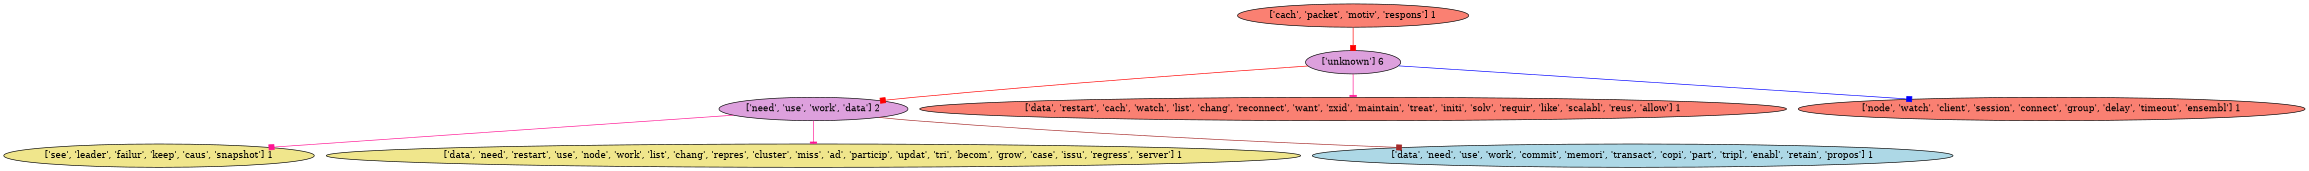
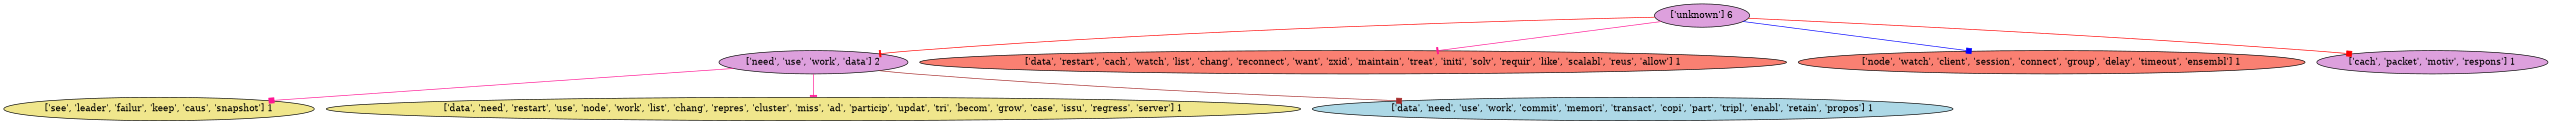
node "['cach', 'packet', 'motiv', 'respons'] 1": fillcolor salmon -> plum
edge "['cach', 'packet', 'motiv', 'respons'] 1" -> "['unknown'] 6": reversed
edge "['unknown'] 6" -> "['need', 'use', 'work', 'data'] 2": arrowhead box -> tee
